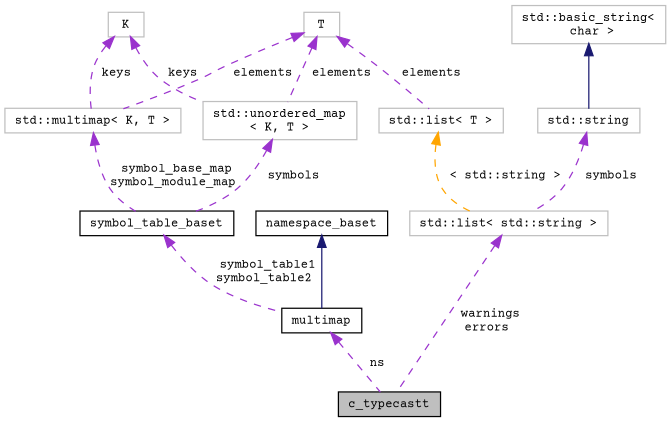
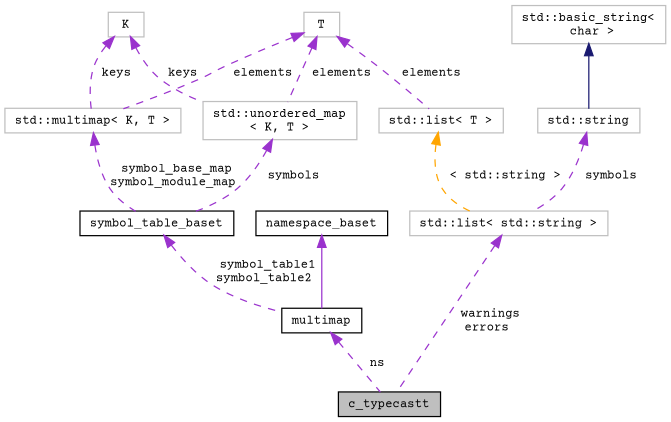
edge "multimap" -> "namespace_baset": color midnightblue -> darkorchid3
